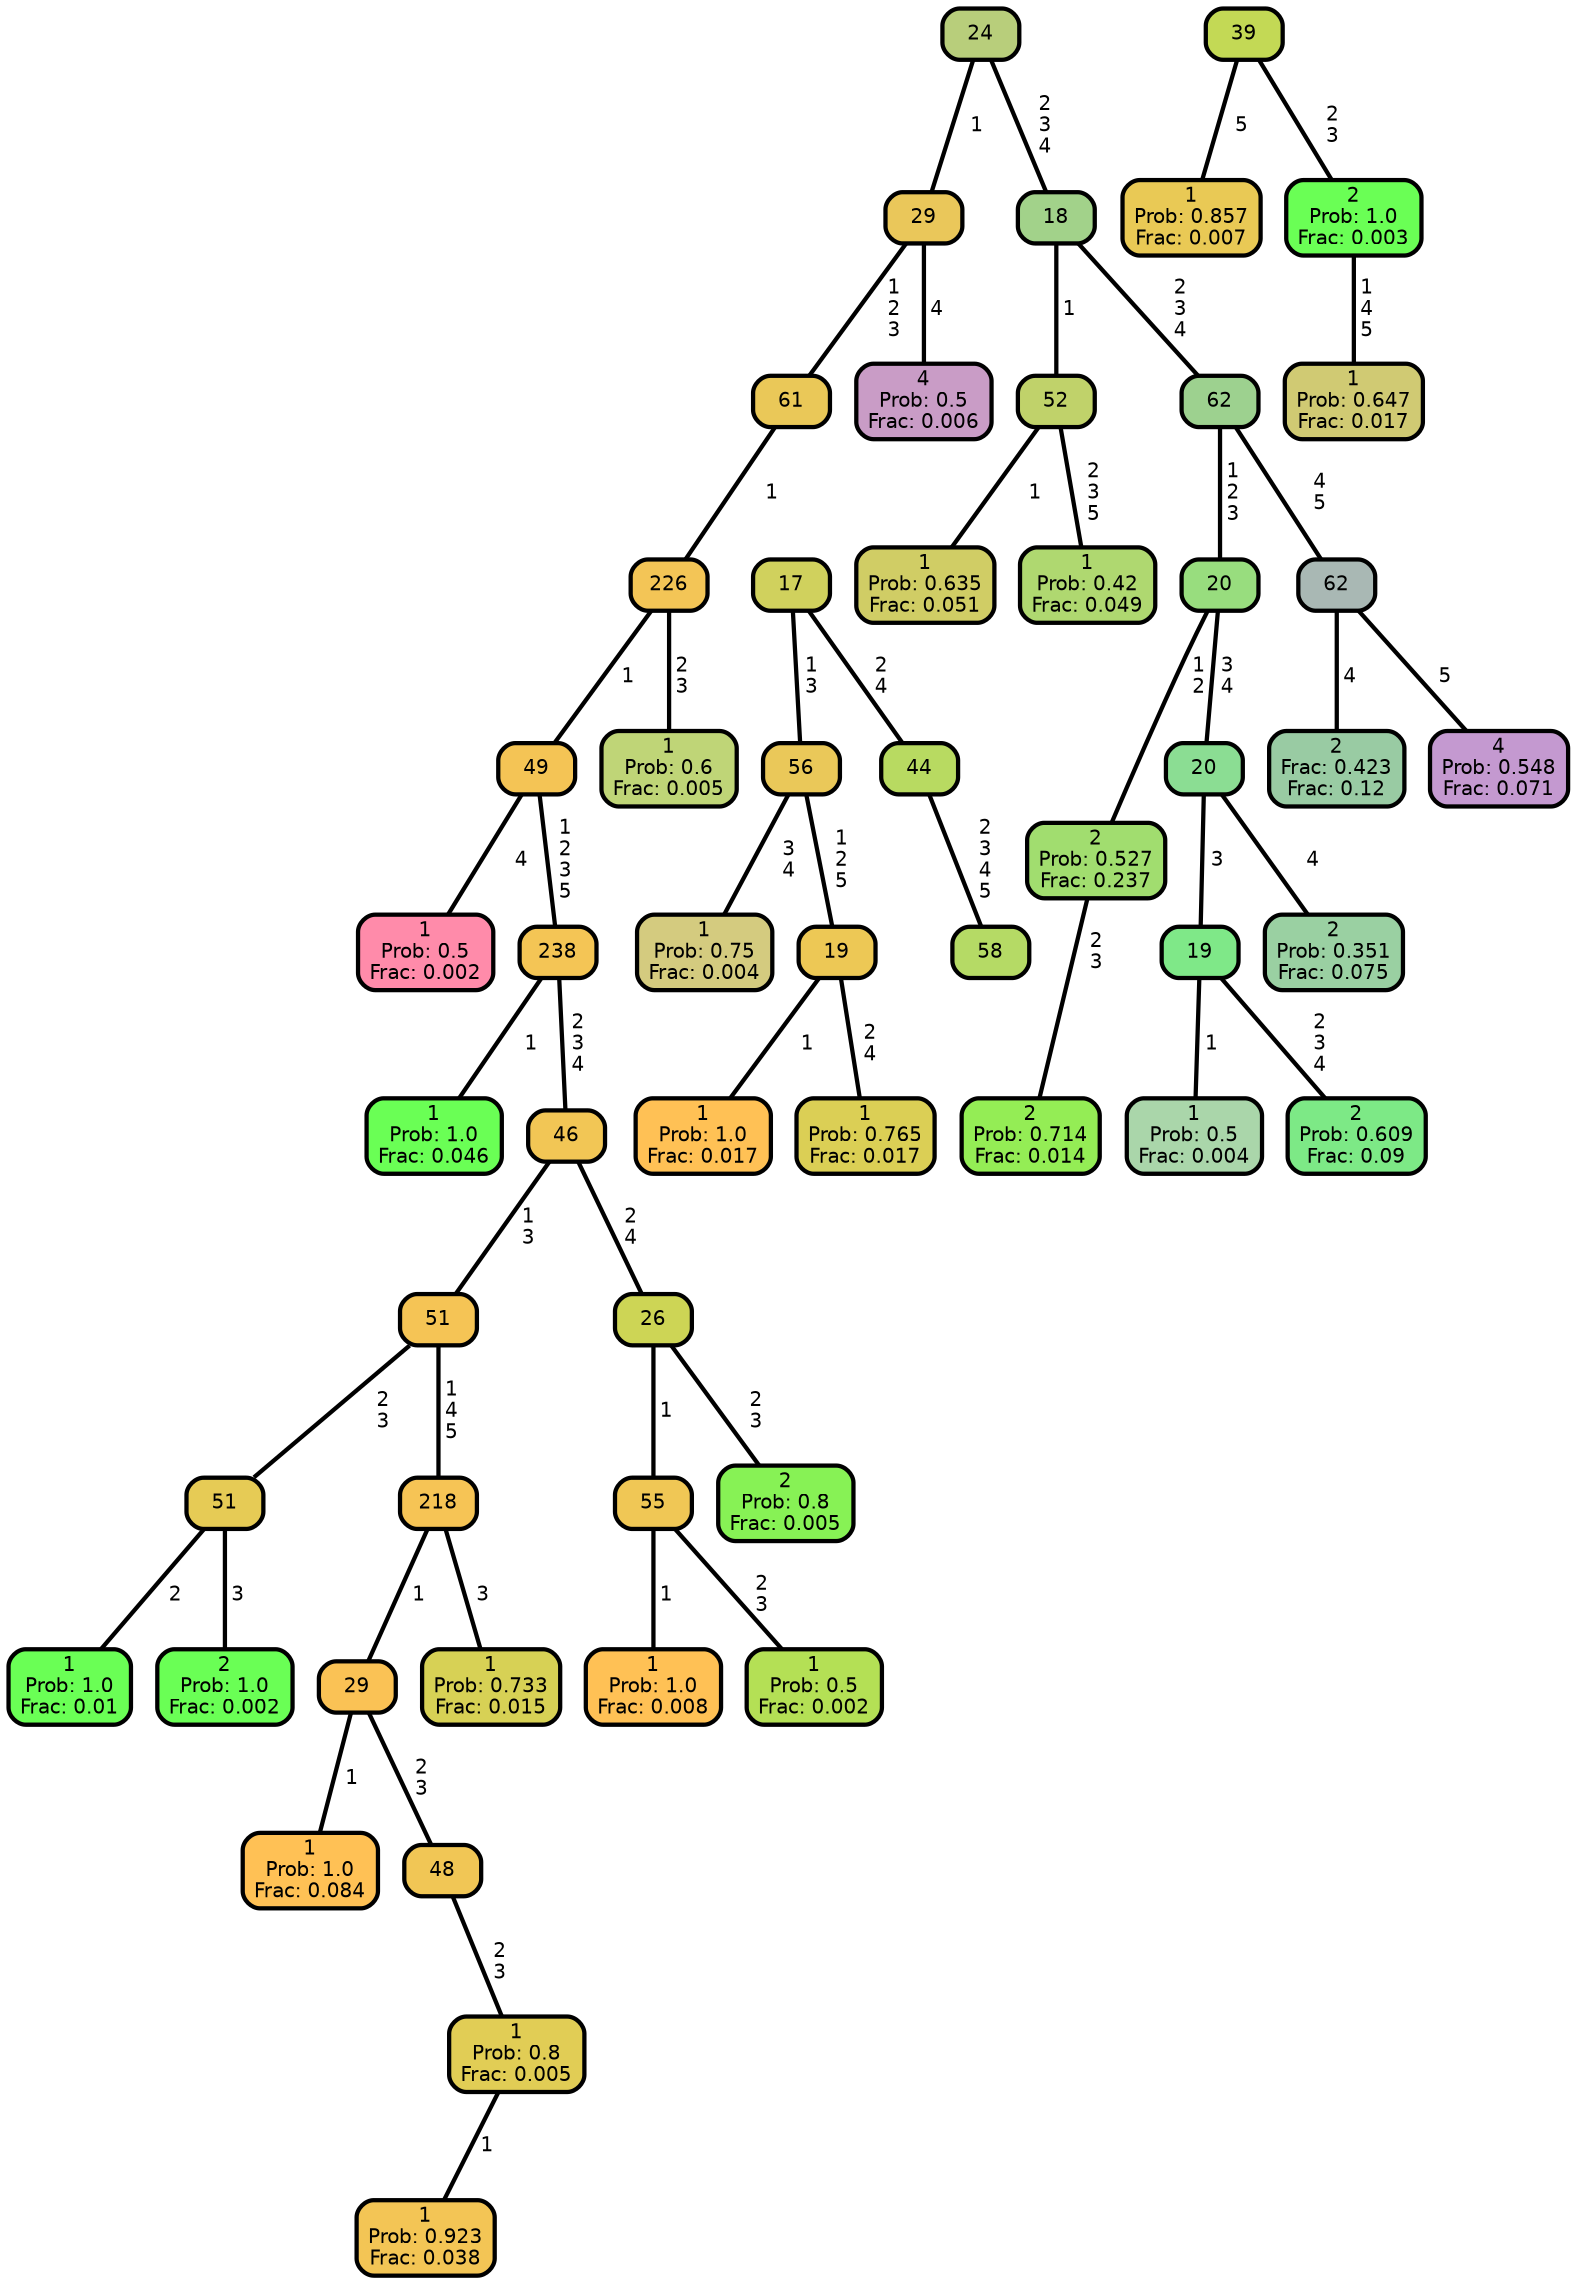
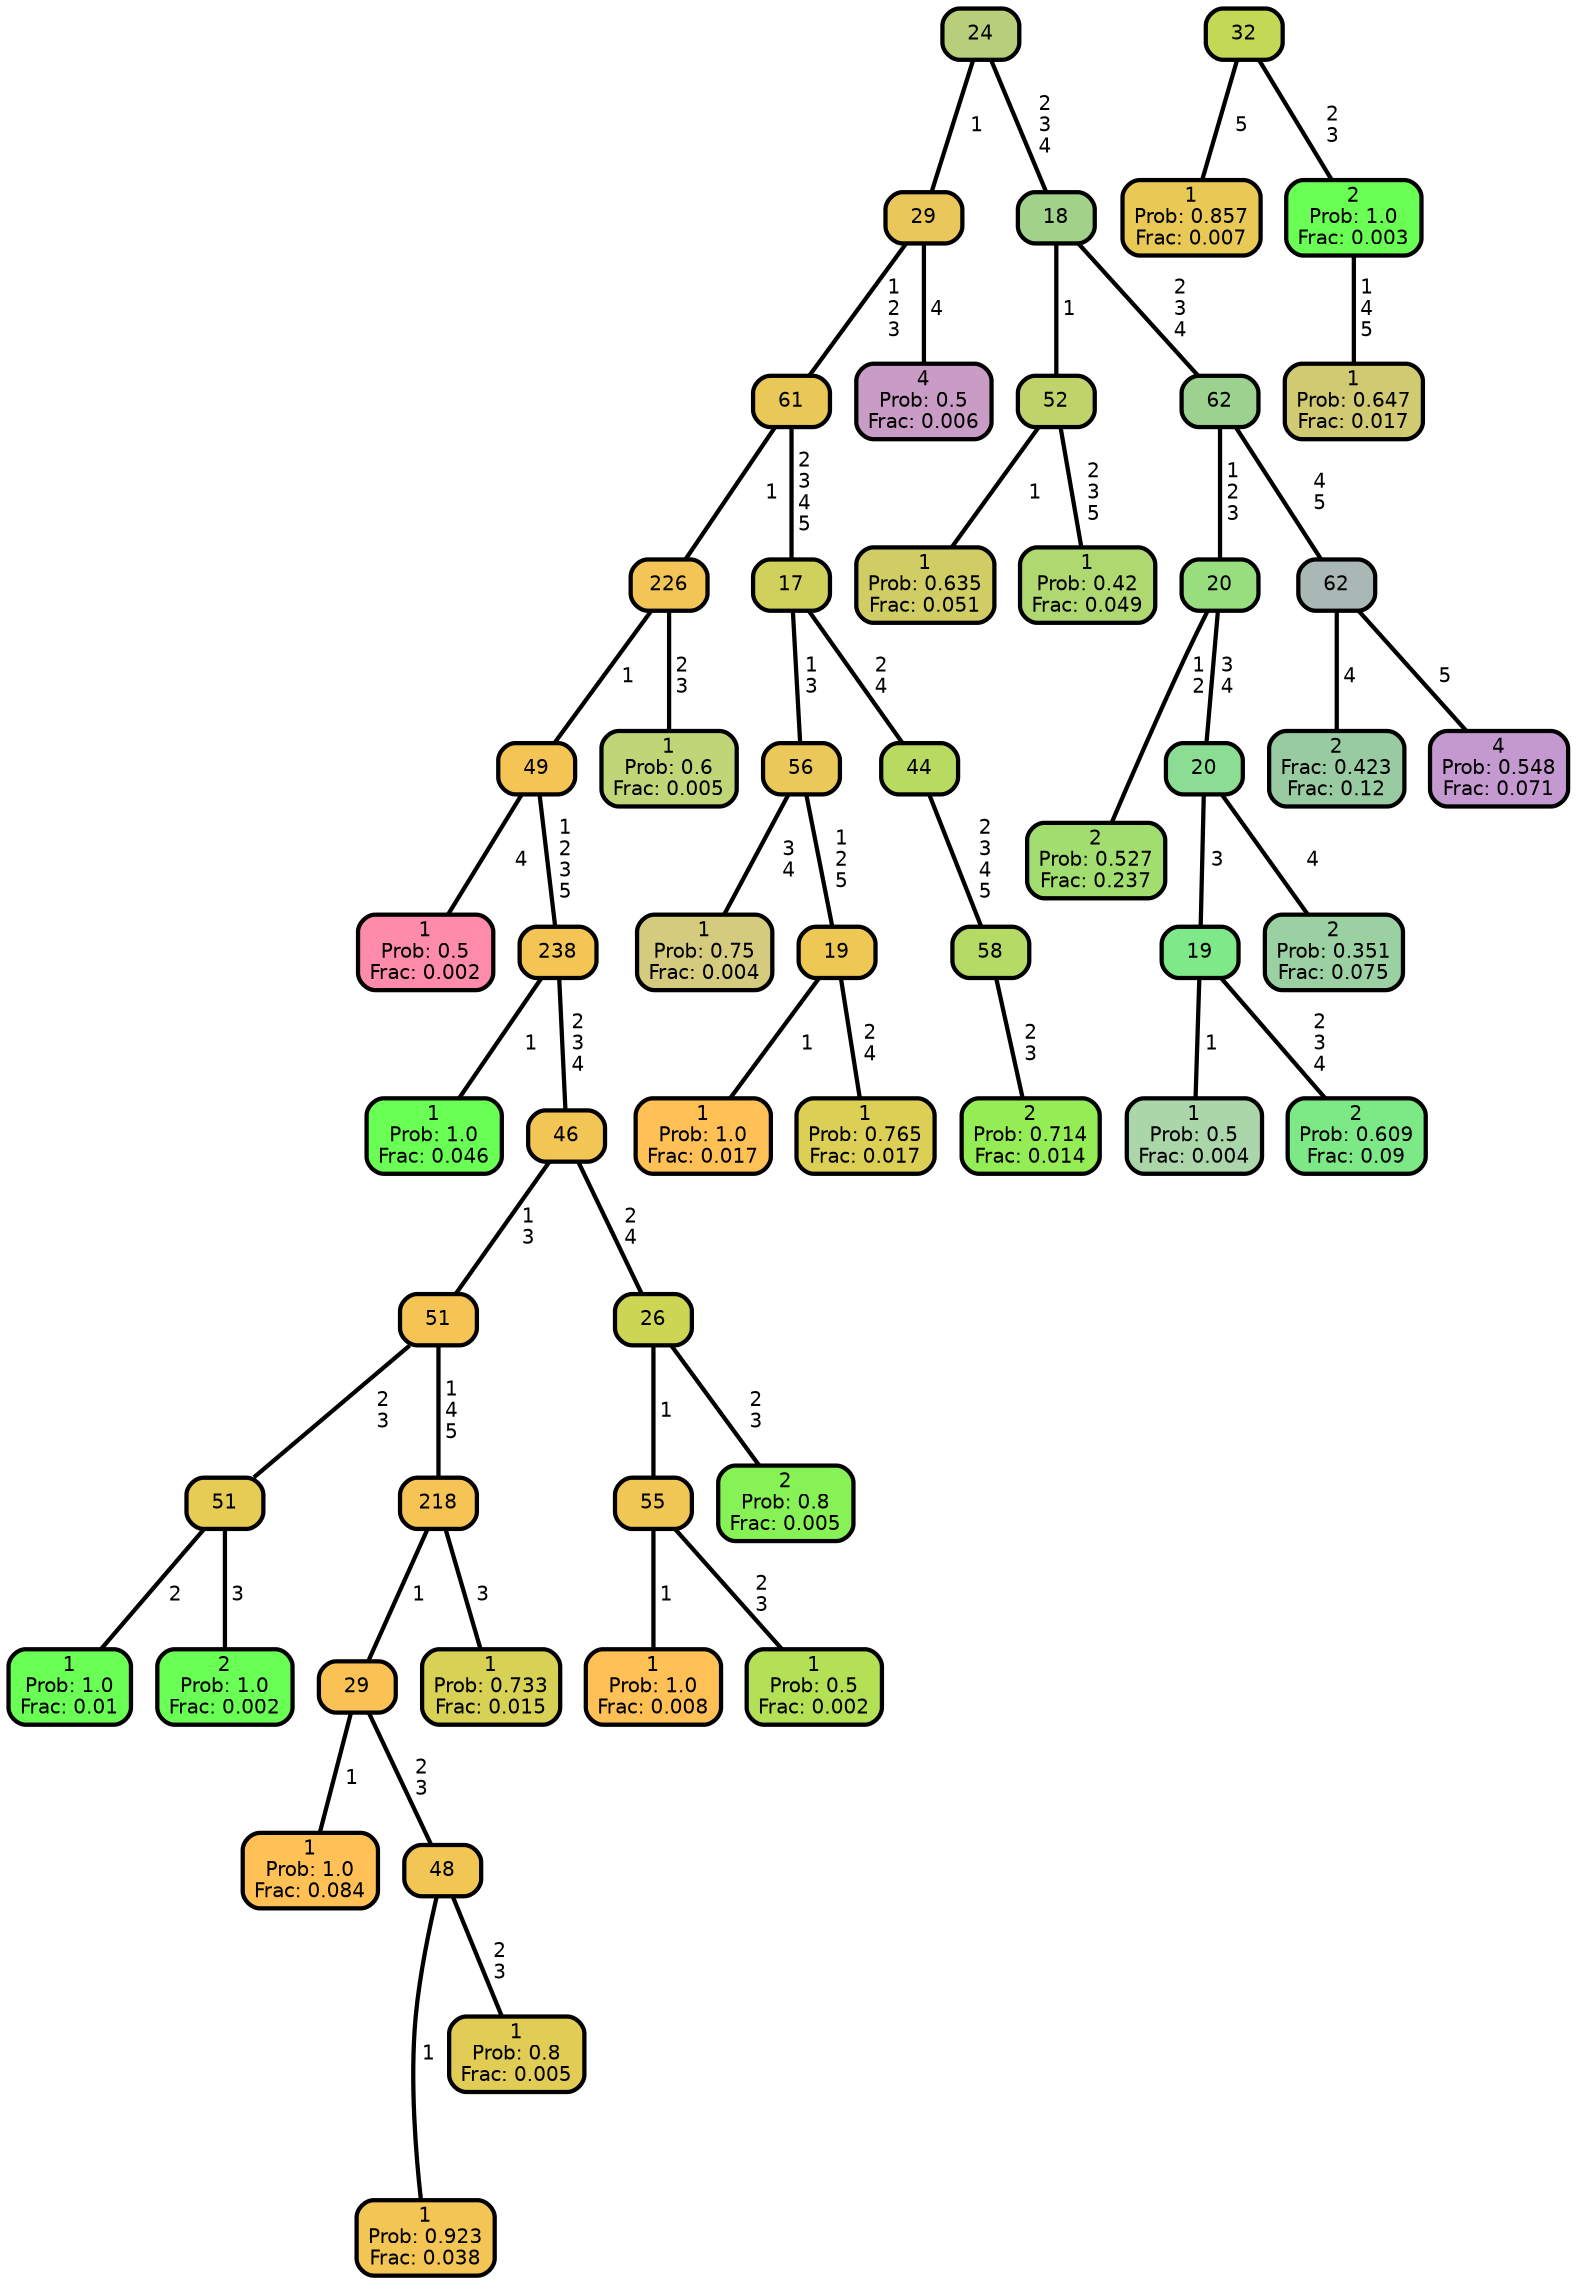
node "39": label "39" -> "32"
edge "61" -- "17": added, label "2 3 4 5"
edge "2 Prob: 0.527 Frac: 0.237" -- "2 Prob: 0.714 Frac: 0.014": now "58" -- "2 Prob: 0.714 Frac: 0.014"
edge "1 Prob: 0.8 Frac: 0.005" -- "1 Prob: 0.923 Frac: 0.038": now "48" -- "1 Prob: 0.923 Frac: 0.038"
